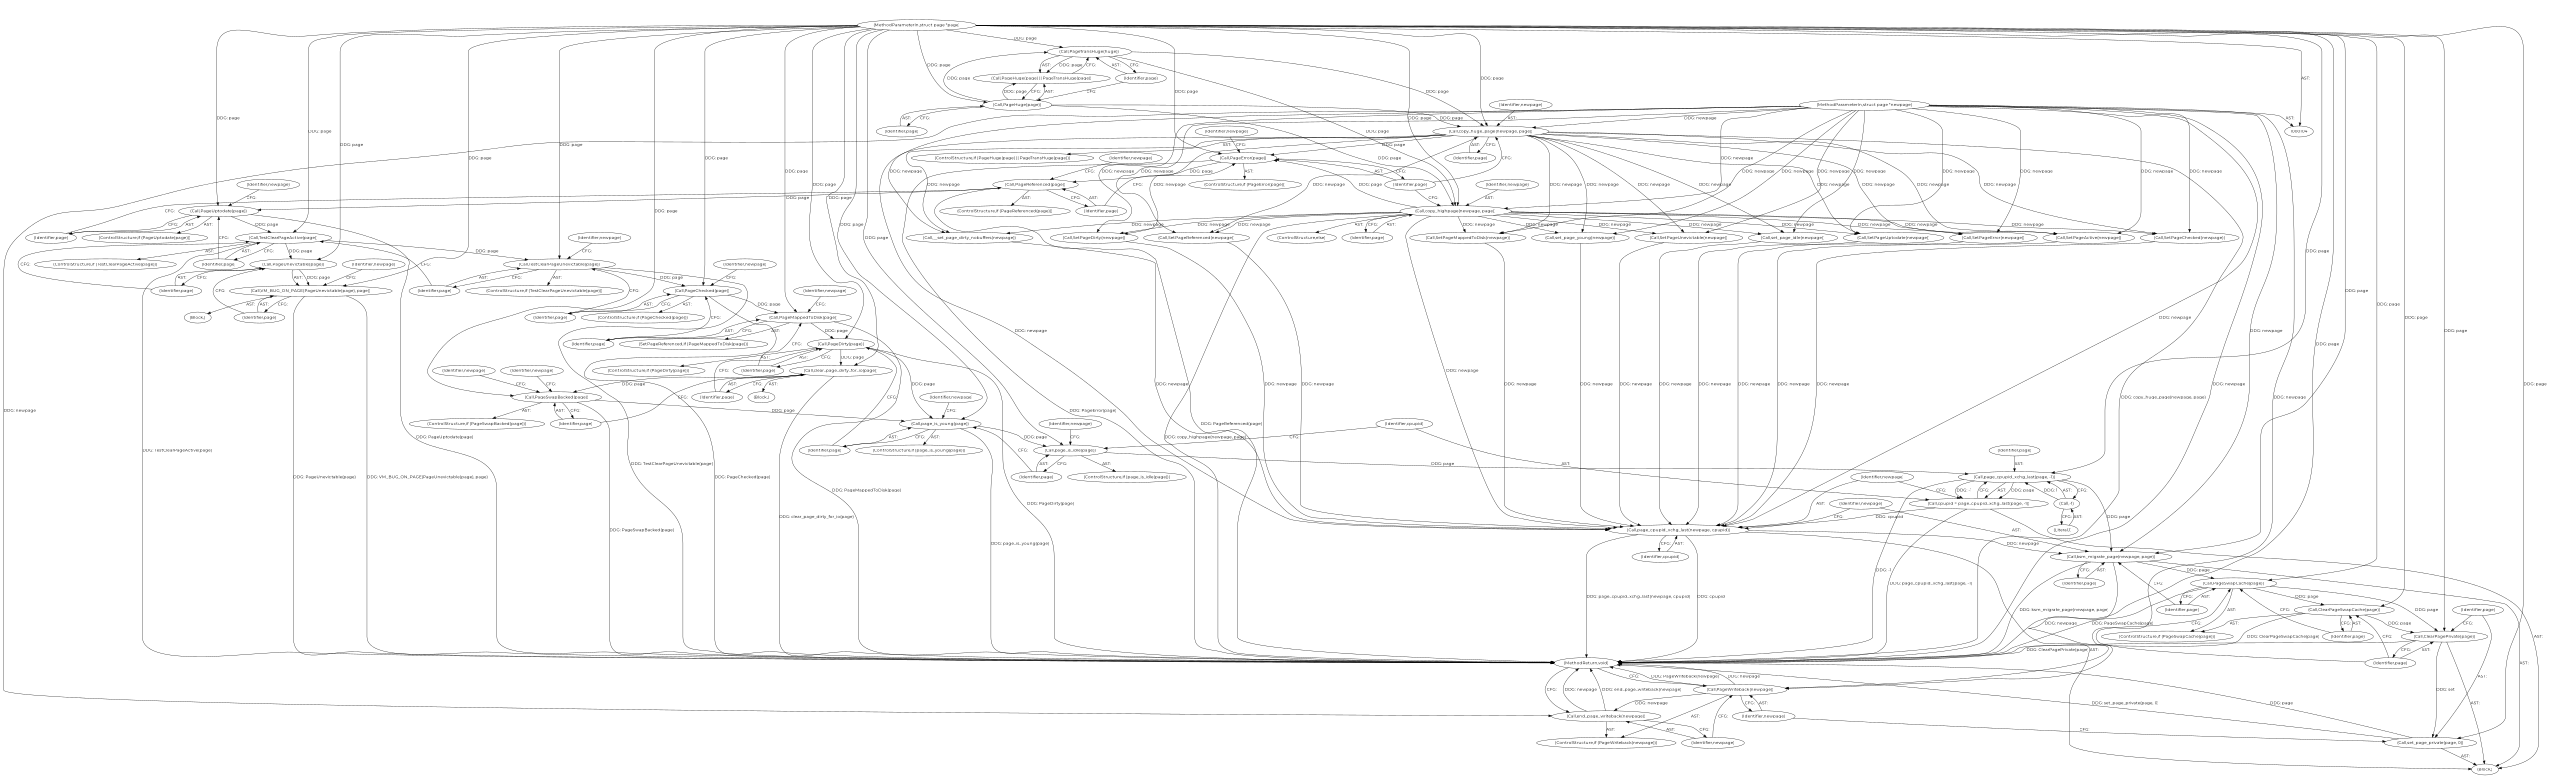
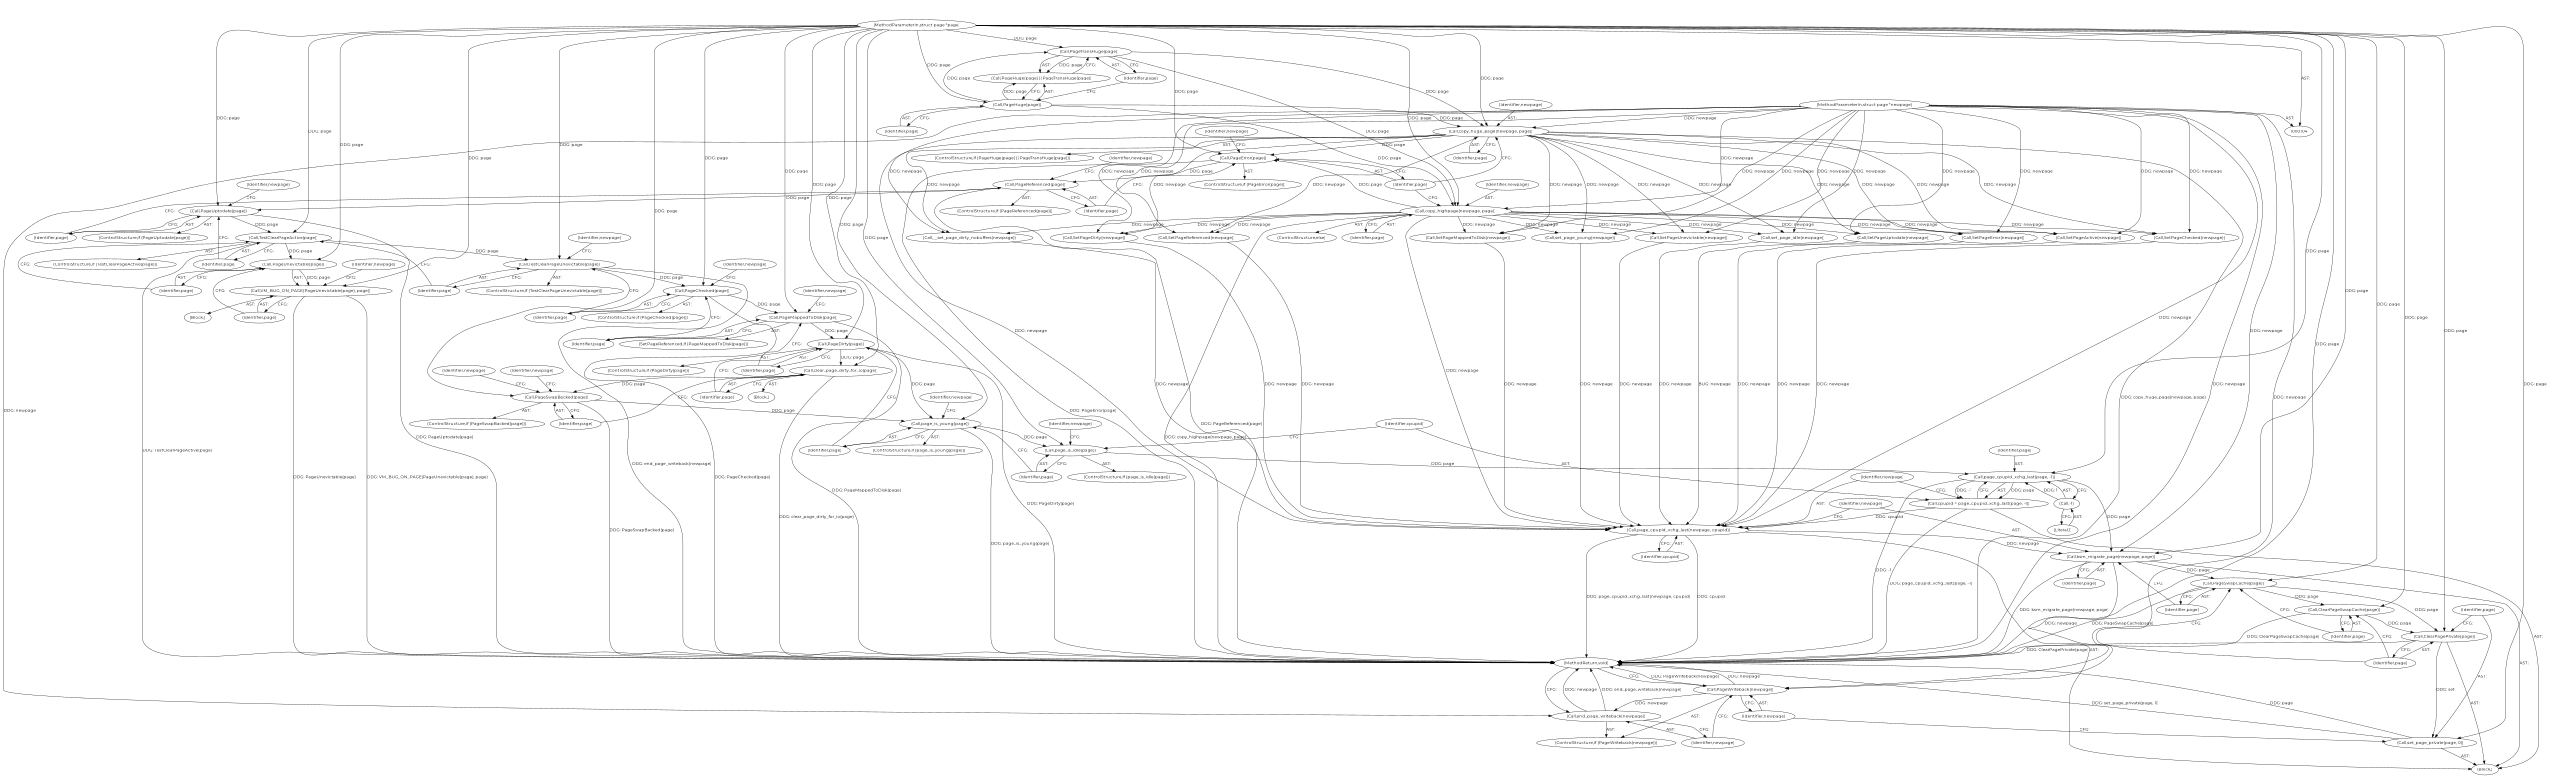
node "(Call,PageTransHuge(huge))": label "(Call,PageTransHuge(huge))" -> "(Call,PageTransHuge(page))"
edge "(Call,SetPageUptodate(newpage))" -> "(Call,page_cpupid_xchg_last(newpage, cpupid))": label "DDG: newpage" -> "BUG: newpage"
edge "(Call,TestClearPageUnevictable(page))" -> "(MethodReturn,void)": label "DDG: TestClearPageUnevictable(page)" -> "DDG: end_page_writeback(newpage)"
node "(ControlStructure,if (PageSwapCache(page)))": removed
